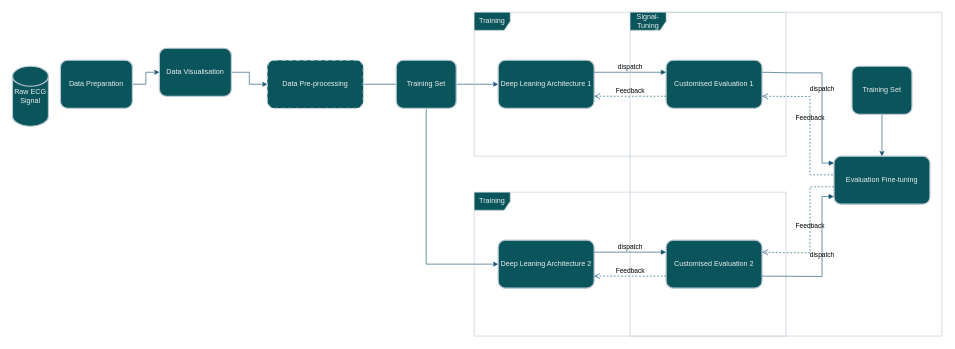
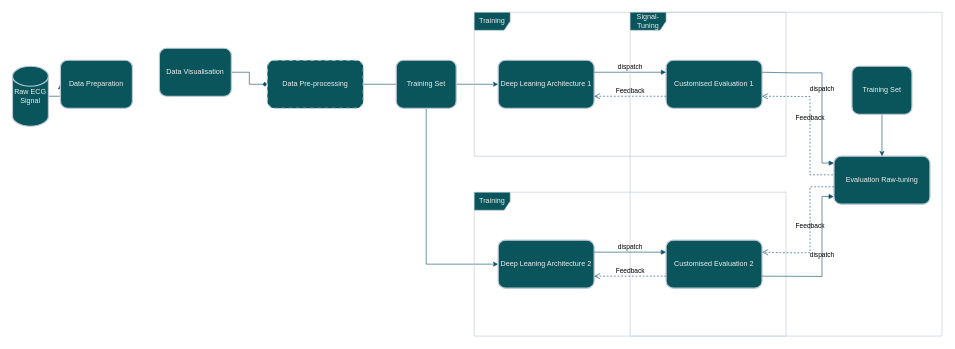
edge "Data Preparation" -> "Data Visualisation": removed
edge "Data Visualisation" -> "Data Pre-processing": arrowhead classic -> diamond
edge "Raw ECG Signal" -> "Data Preparation": added
node "Evaluation Fine-tuning": label "Evaluation Fine-tuning" -> "Evaluation Raw-tuning"
